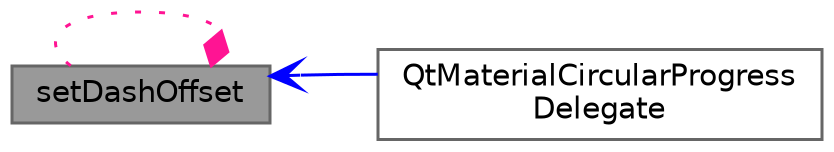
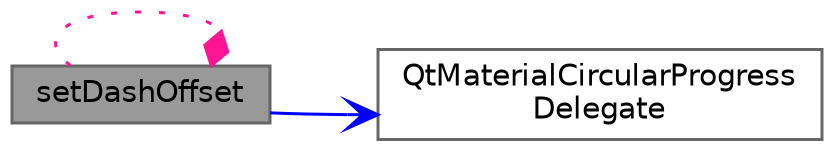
edge "QtMaterialCircularProgress Delegate" -> "setDashOffset": reversed
